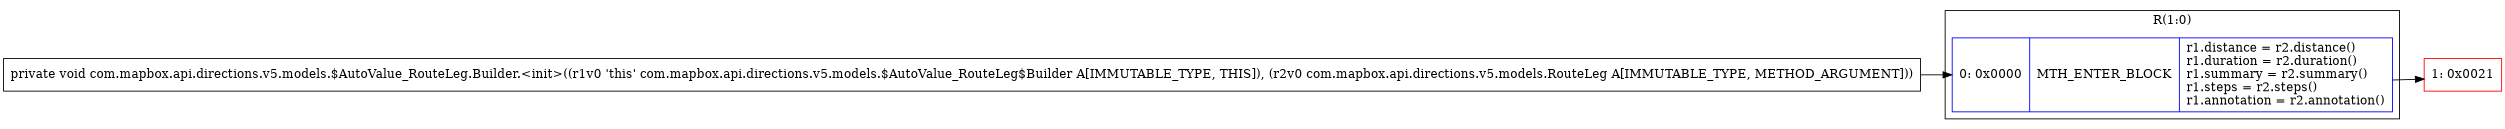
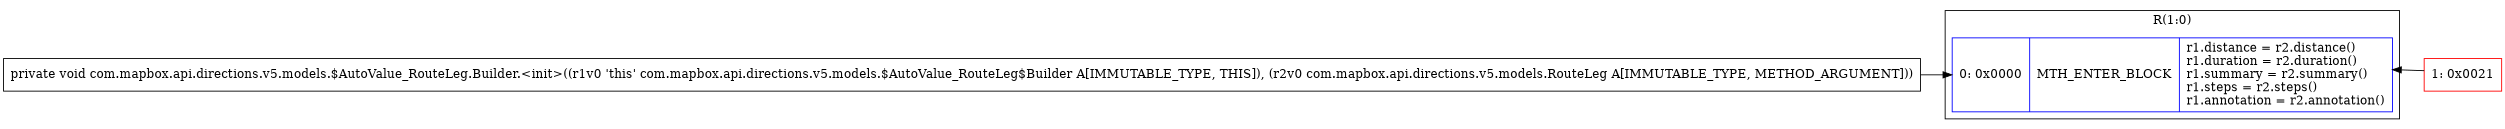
edge "0: 0x0000" -> "1: 0x0021": reversed
